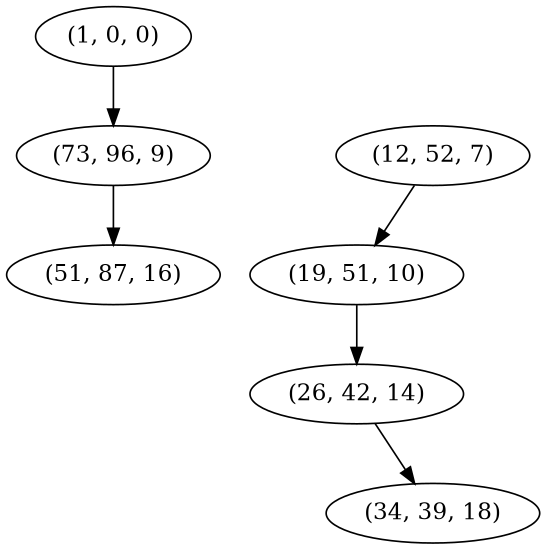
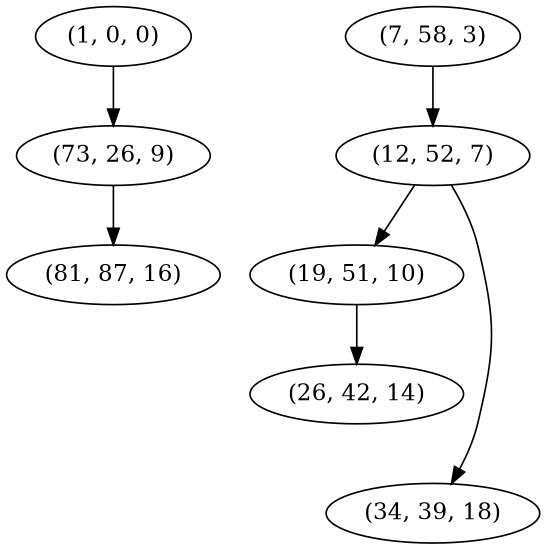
node "(7, 58, 3)": added
node "(73, 96, 9)": label "(73, 96, 9)" -> "(73, 26, 9)"
node "(51, 87, 16)": label "(51, 87, 16)" -> "(81, 87, 16)"
edge "(26, 42, 14)" -> "(34, 39, 18)": now "(12, 52, 7)" -> "(34, 39, 18)"
